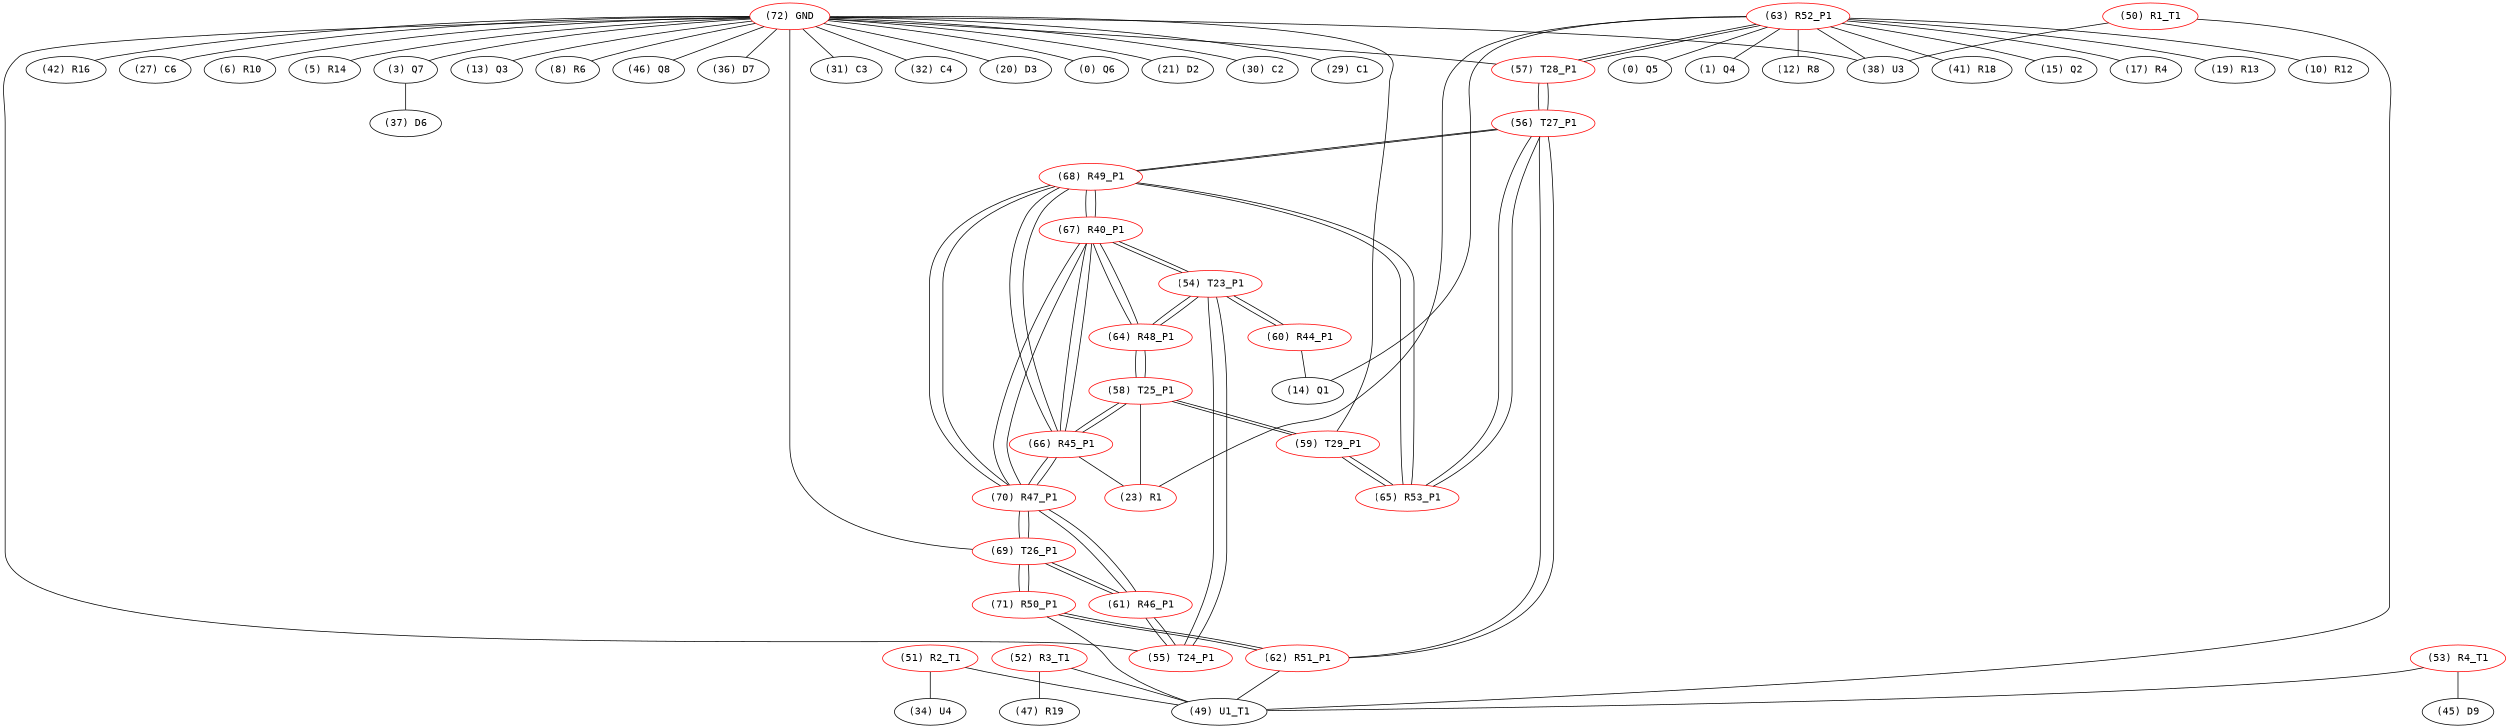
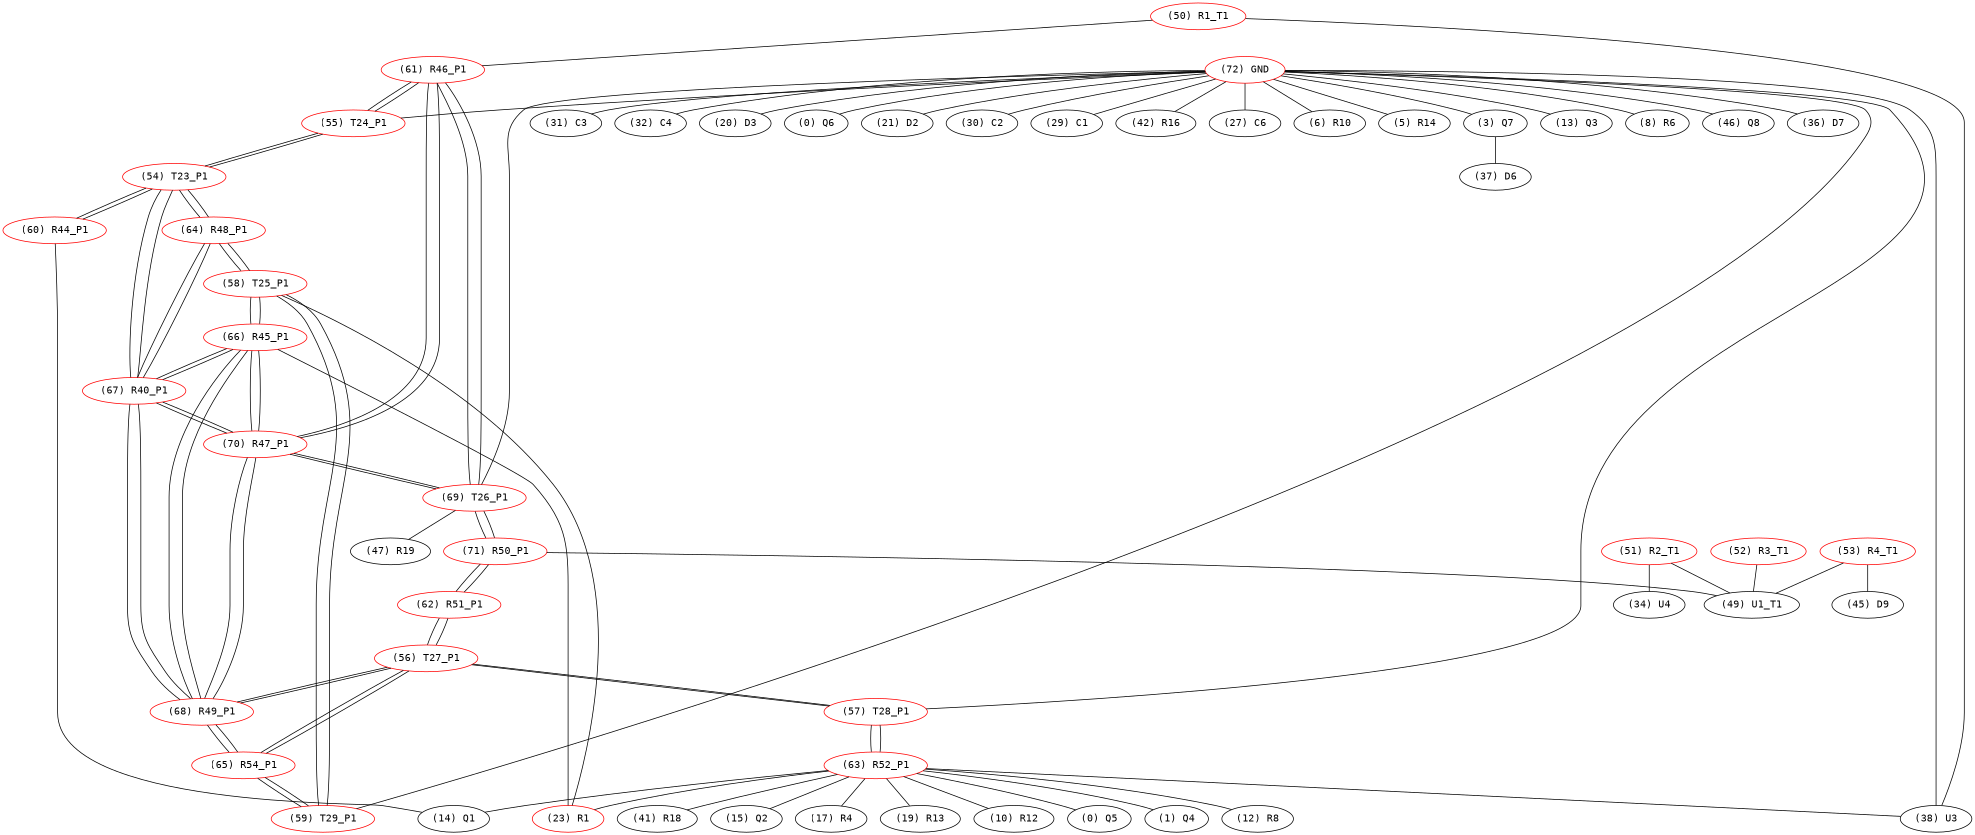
node "(65) R53_P1": label "(65) R53_P1" -> "(65) R54_P1"
edge "(50) R1_T1" -- "(49) U1_T1": now "(50) R1_T1" -- "(61) R46_P1"
edge "(62) R51_P1" -- "(49) U1_T1": removed
edge "(52) R3_T1" -- "(47) R19": now "(69) T26_P1" -- "(47) R19"
